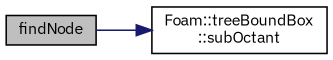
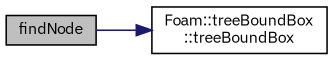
node "Foam::treeBoundBox ::subOctant": label "Foam::treeBoundBox ::subOctant" -> "Foam::treeBoundBox ::treeBoundBox"
